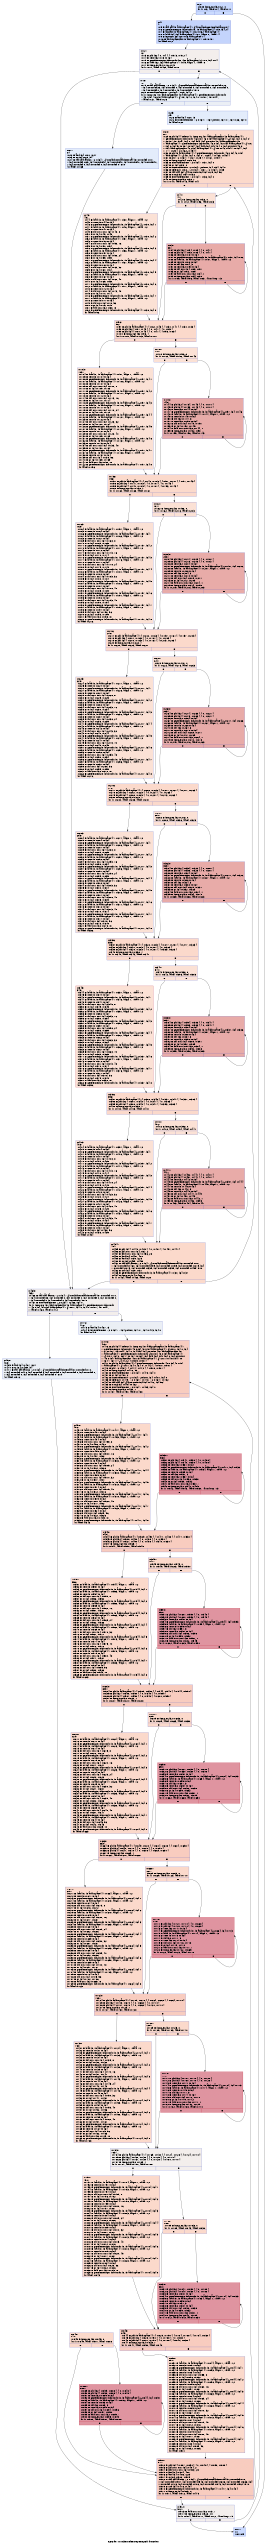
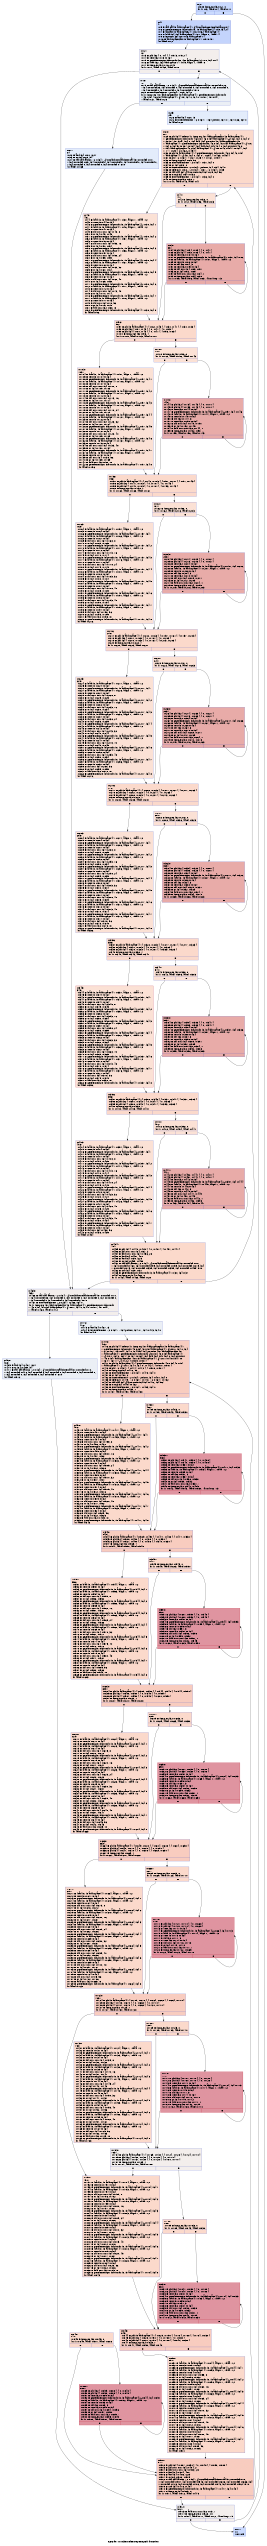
node "%488:": added
edge "%723:" -> "%730:": now "%723:" -> "%790:"
